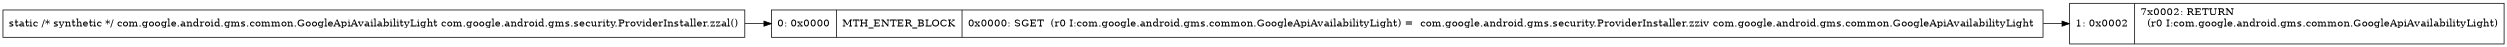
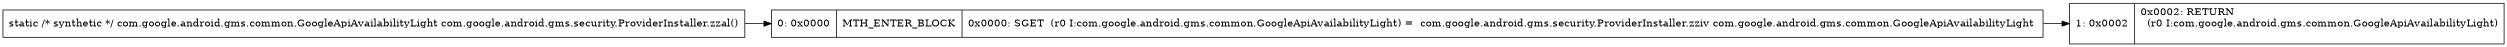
node "1: 0x0002": text "7x0002: RETURN" -> "0x0002: RETURN"
